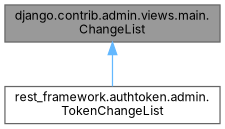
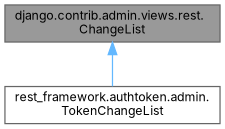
node "django.contrib.admin.views.main. ChangeList": label "django.contrib.admin.views.main. ChangeList" -> "django.contrib.admin.views.rest. ChangeList"
